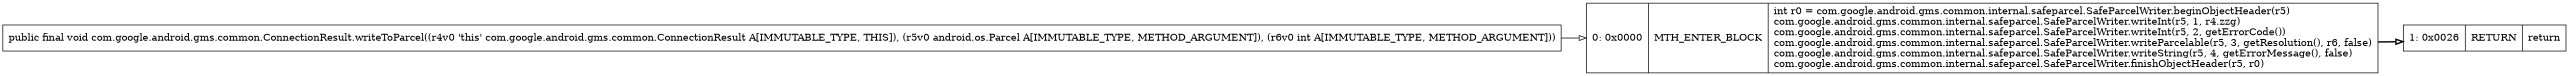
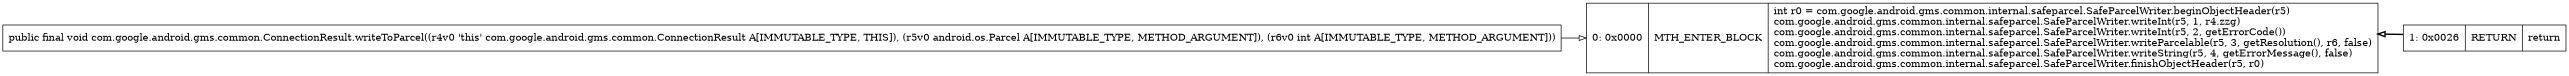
edge "0: 0x0000" -> "1: 0x0026": reversed
